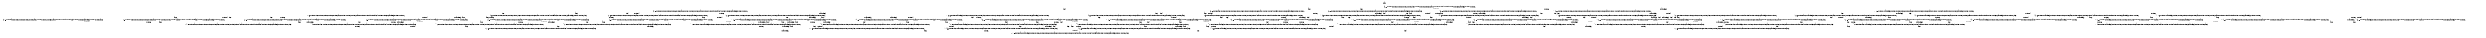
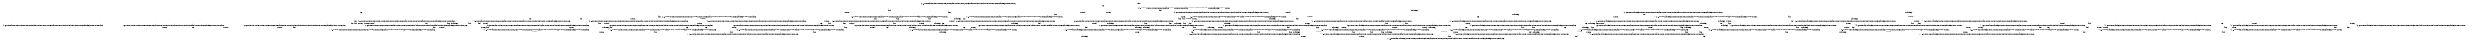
edge "54" -> "53": reversed
edge "58" -> "23": now "58" -> "44"
